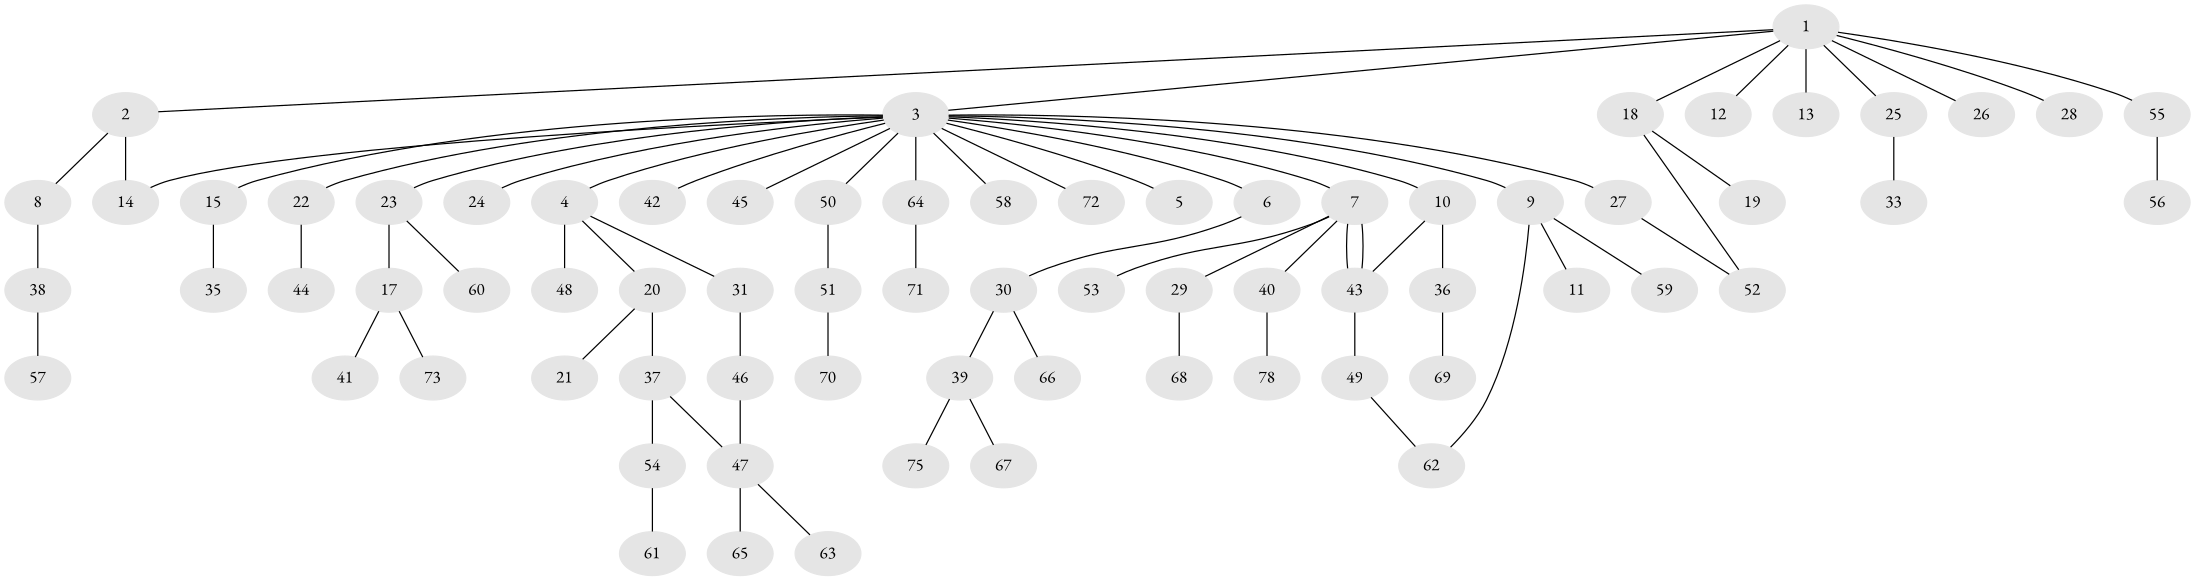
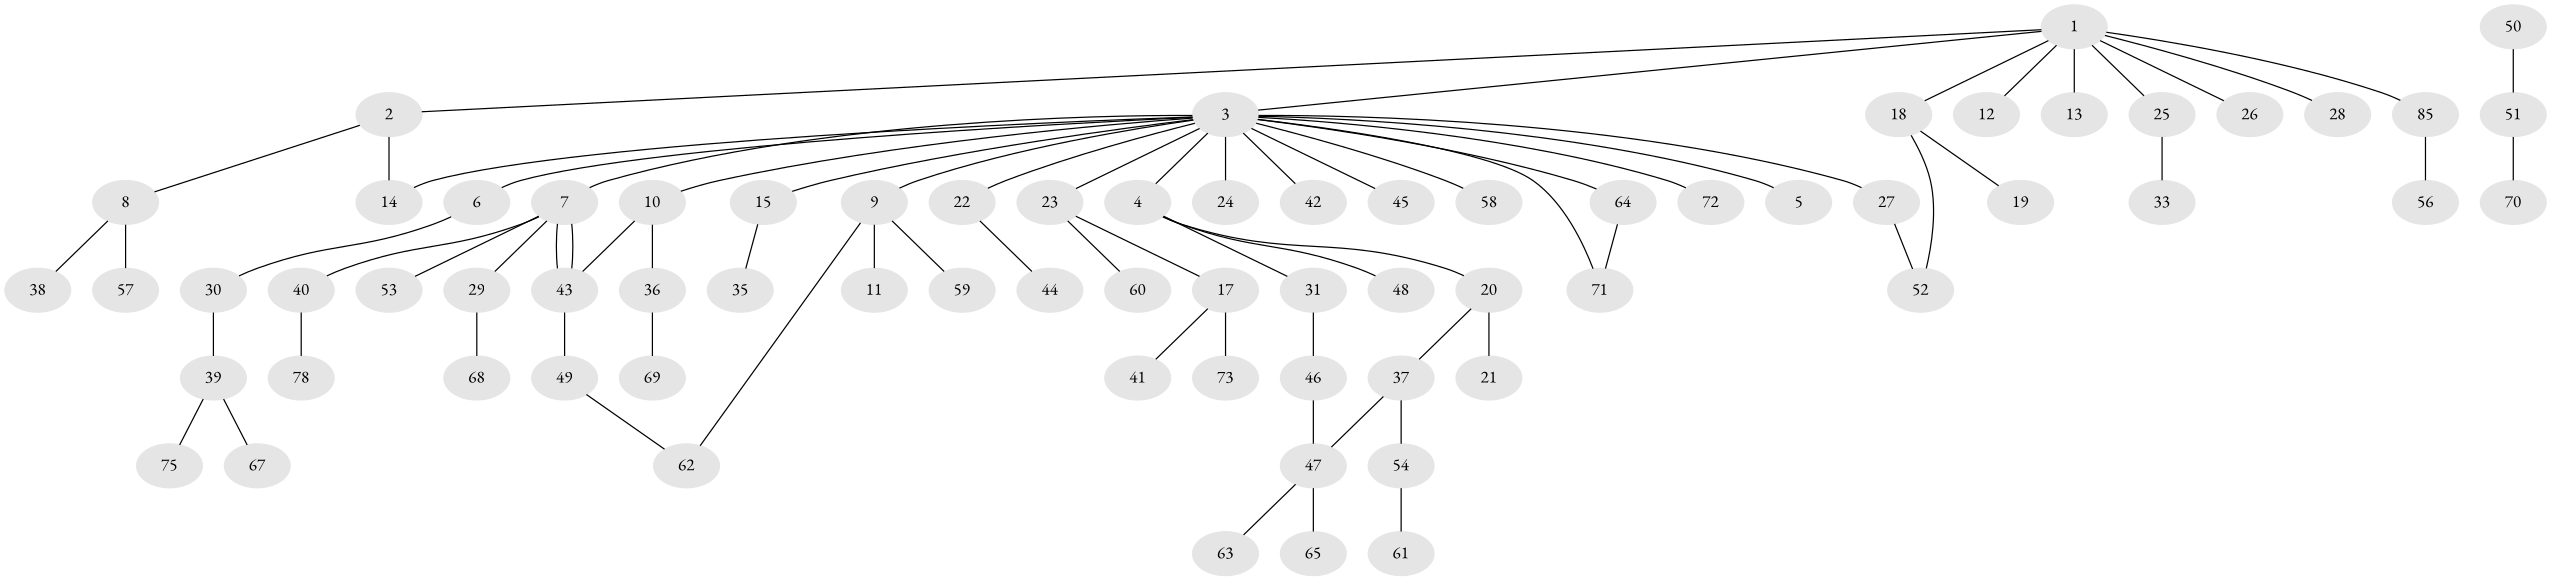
node "55": label "55" -> "85"
edge "3" -- "50": now "3" -- "71"
edge "38" -- "57": now "8" -- "57"
node "66": removed
